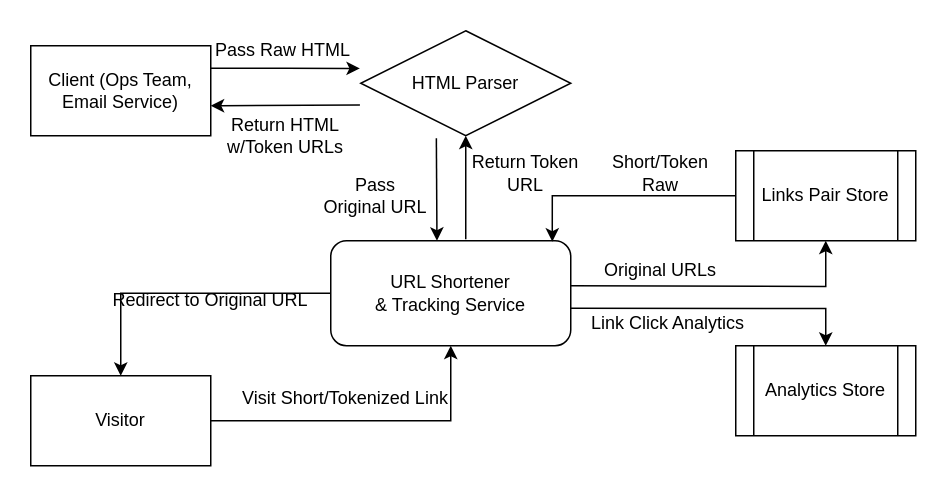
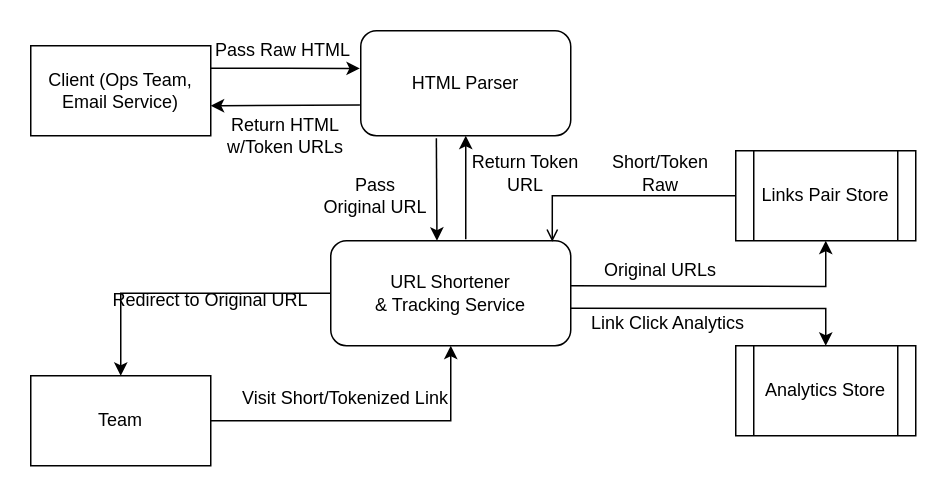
node "HTML Parser": shape diamond -> rounded rectangle
edge "Links Pair Store" -> "URL Shortener & Tracking Service": arrowhead classic -> open
node "Visitor": label "Visitor" -> "Team"
